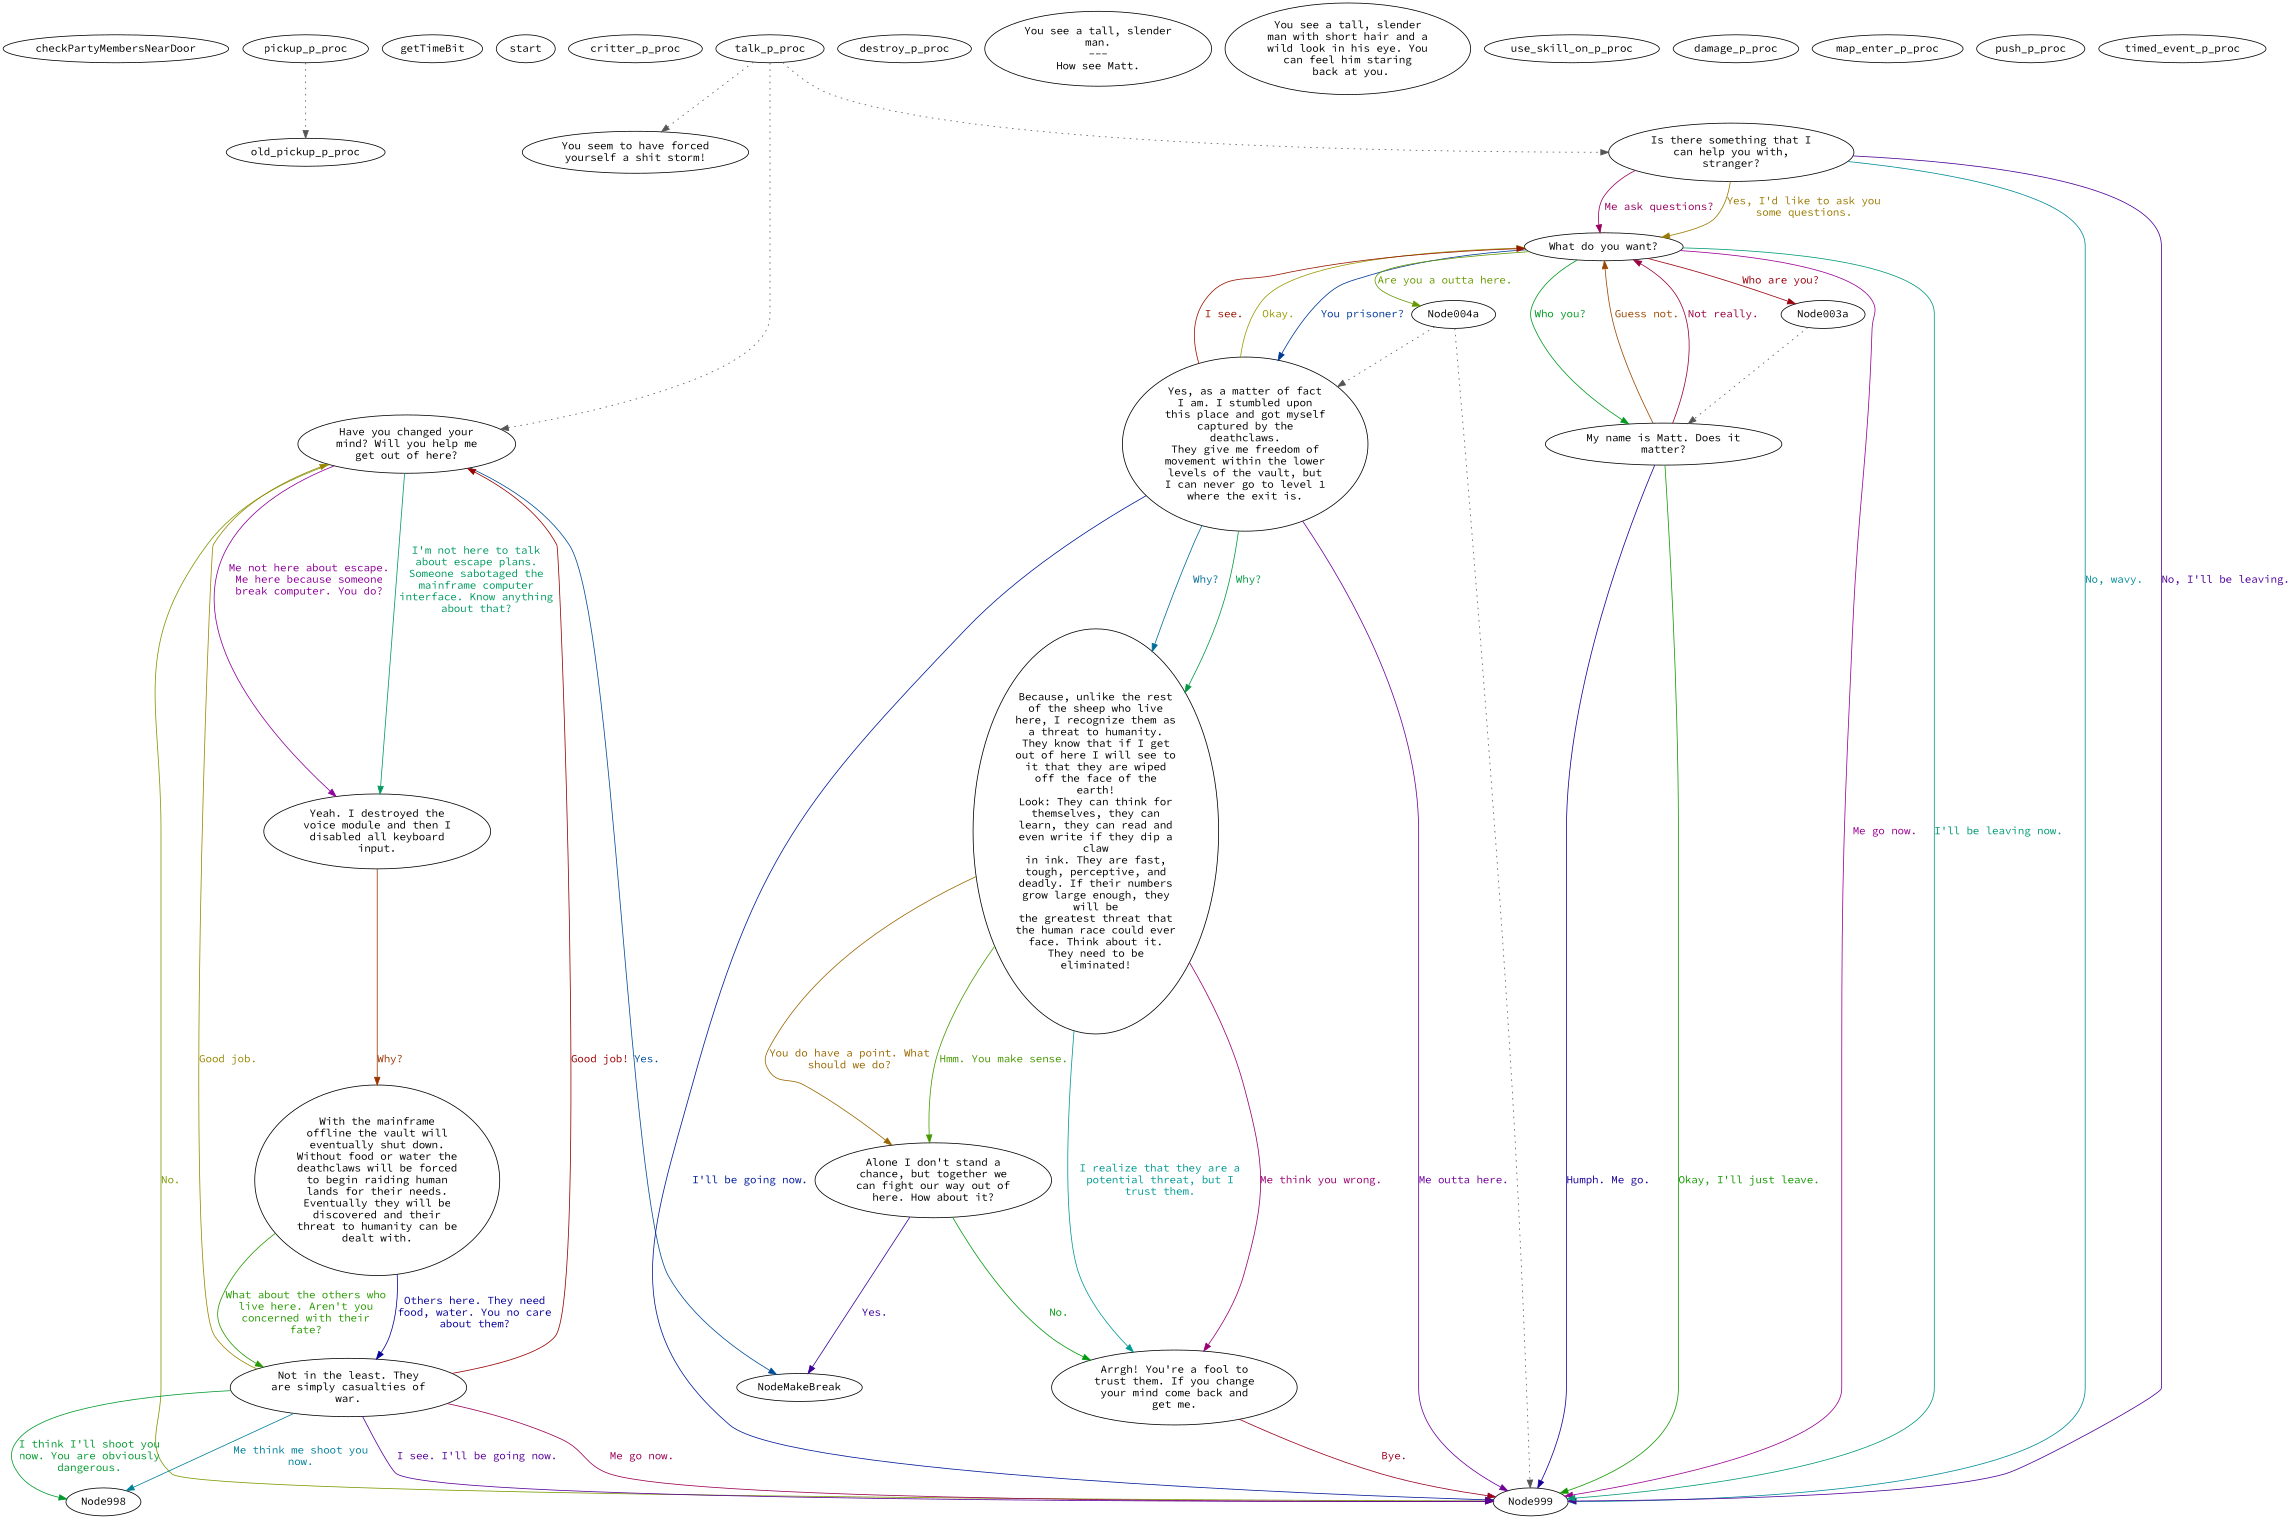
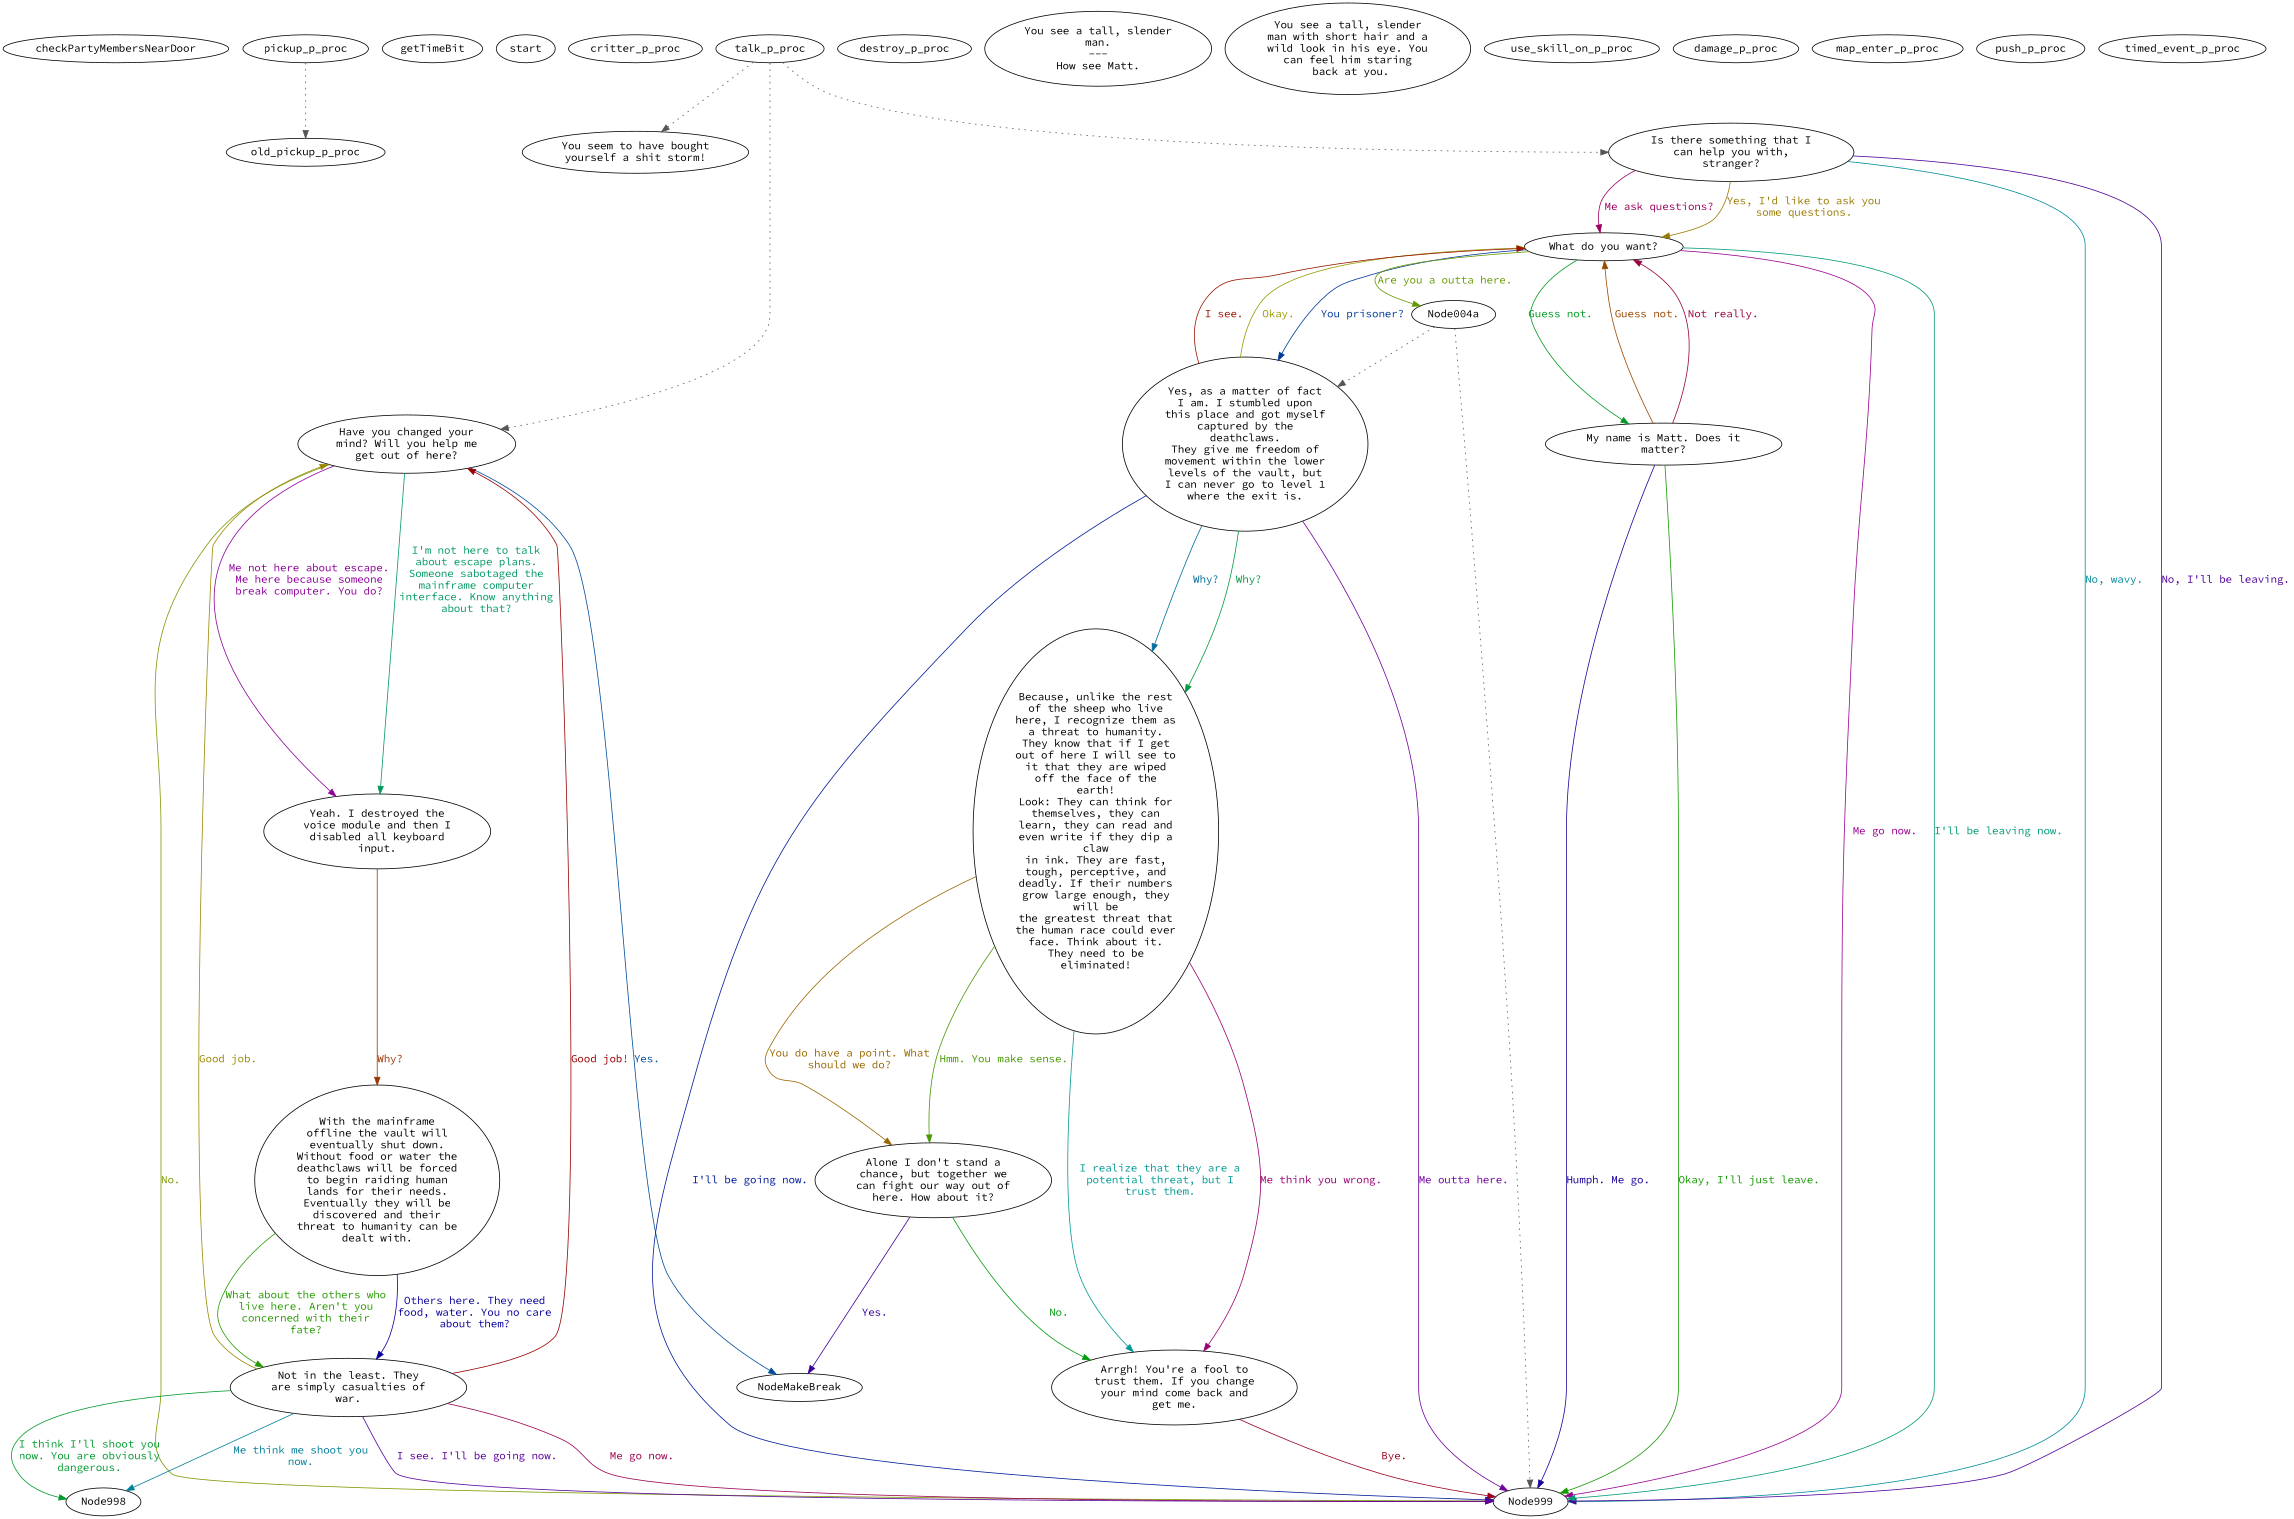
node "You seem to have forced yourself a shit storm!": label "You seem to have forced yourself a shit storm!" -> "You seem to have bought yourself a shit storm!"
edge "What do you want?" -> "My name is Matt. Does it matter?": label "Who you?" -> "Guess not."
node "Node003a": removed
